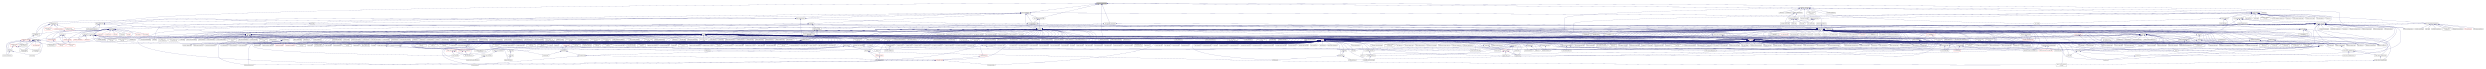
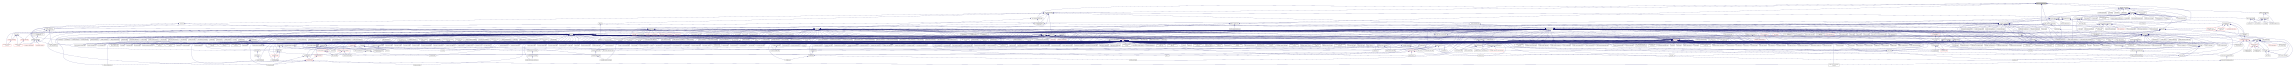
node "minmax_element_performance.cpp": removed
